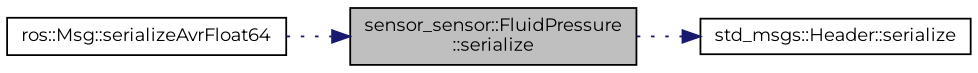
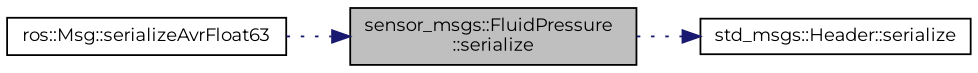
node "ros::Msg::serializeAvrFloat64": label "ros::Msg::serializeAvrFloat64" -> "ros::Msg::serializeAvrFloat63"
node "sensor_sensor::FluidPressure ::serialize": label "sensor_sensor::FluidPressure ::serialize" -> "sensor_msgs::FluidPressure ::serialize"
